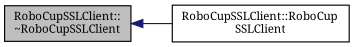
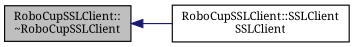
node "RoboCupSSLClient::RoboCup SSLClient": label "RoboCupSSLClient::RoboCup SSLClient" -> "RoboCupSSLClient::SSLClient SSLClient"
